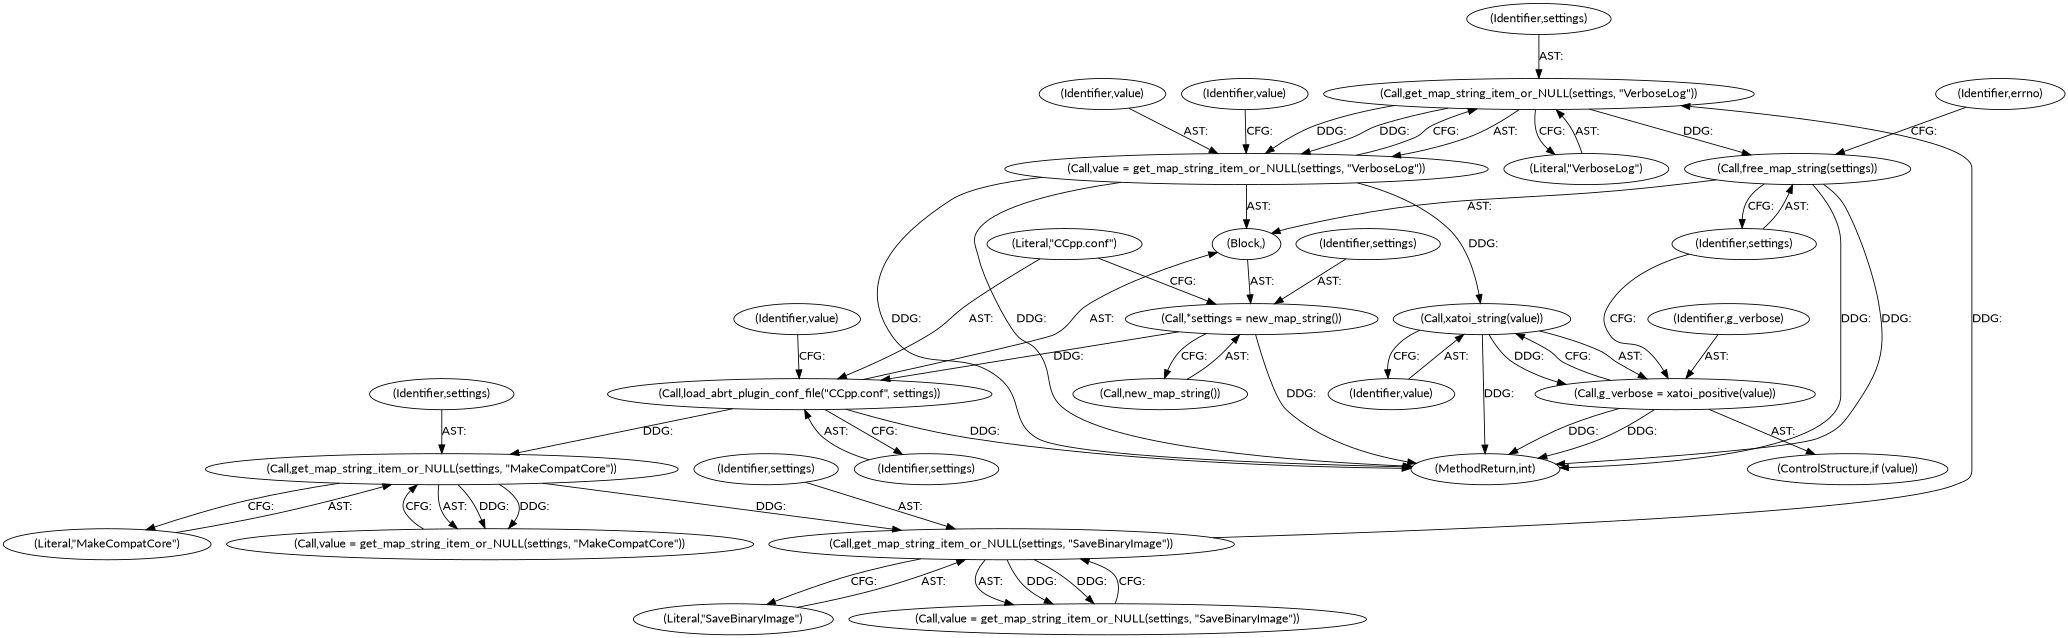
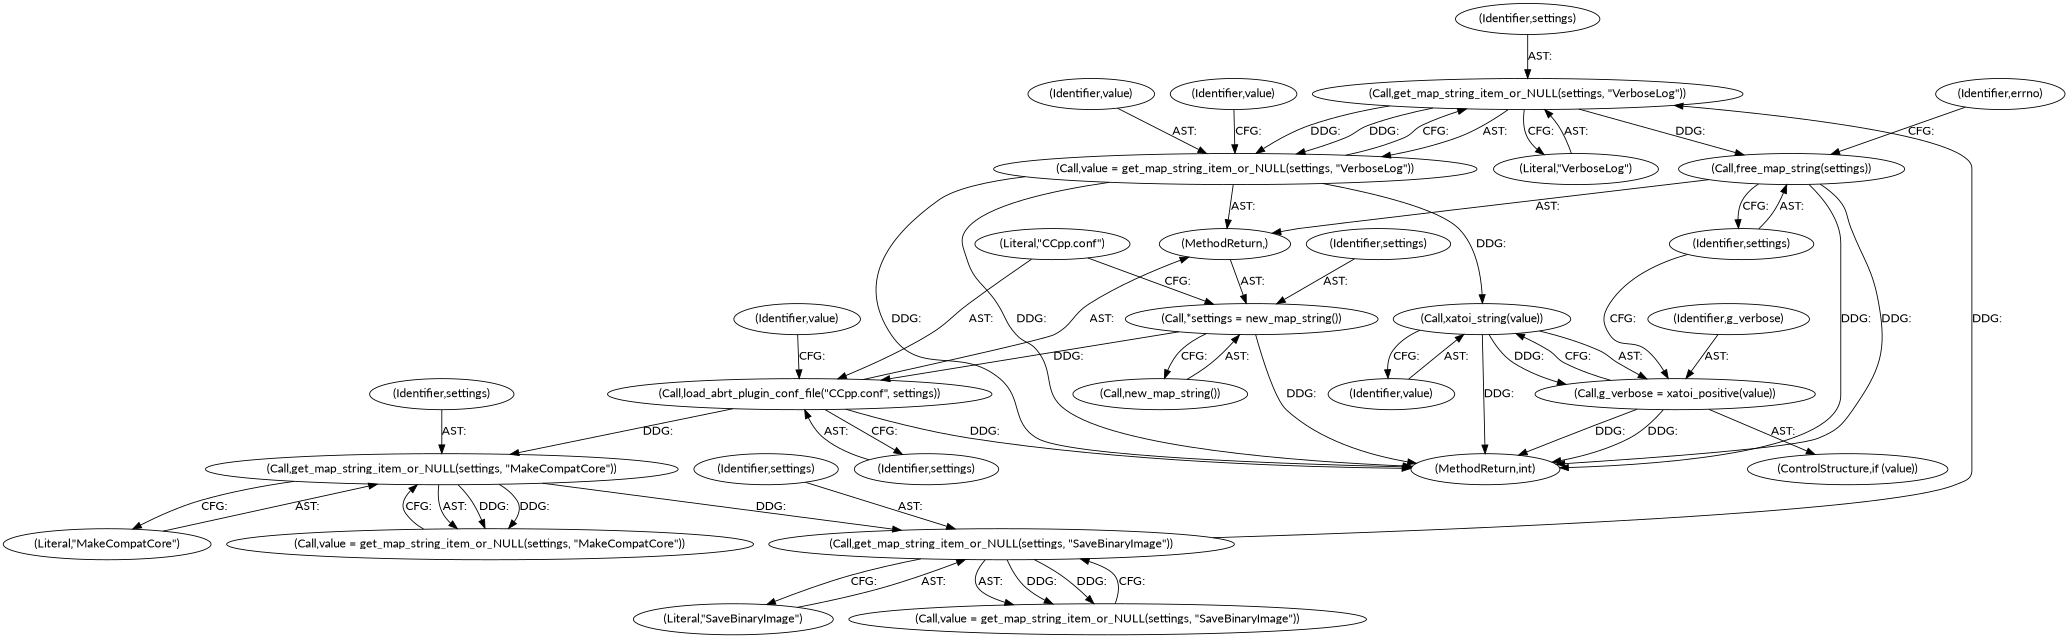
node "(Block,)": label "(Block,)" -> "(MethodReturn,)"
